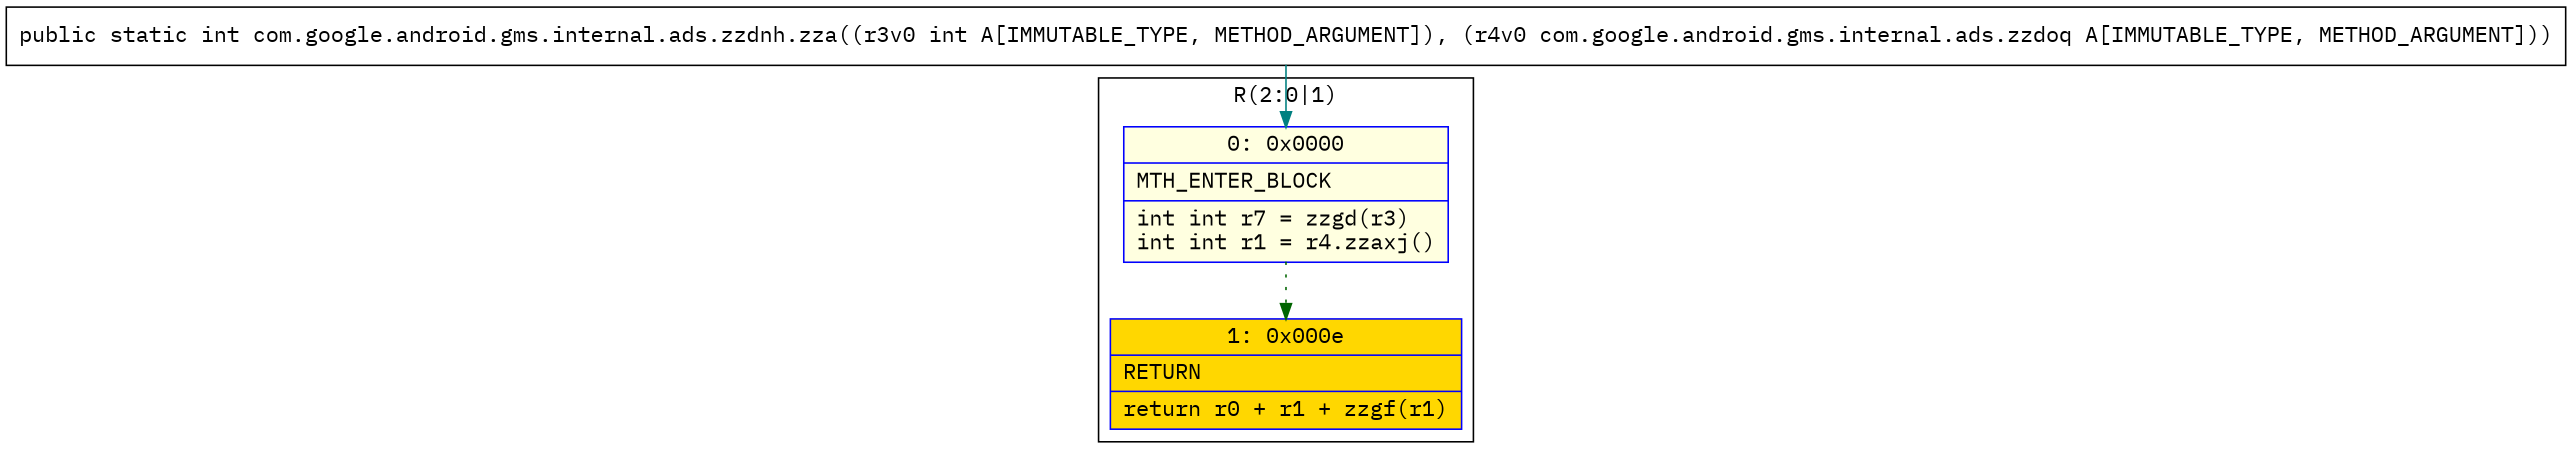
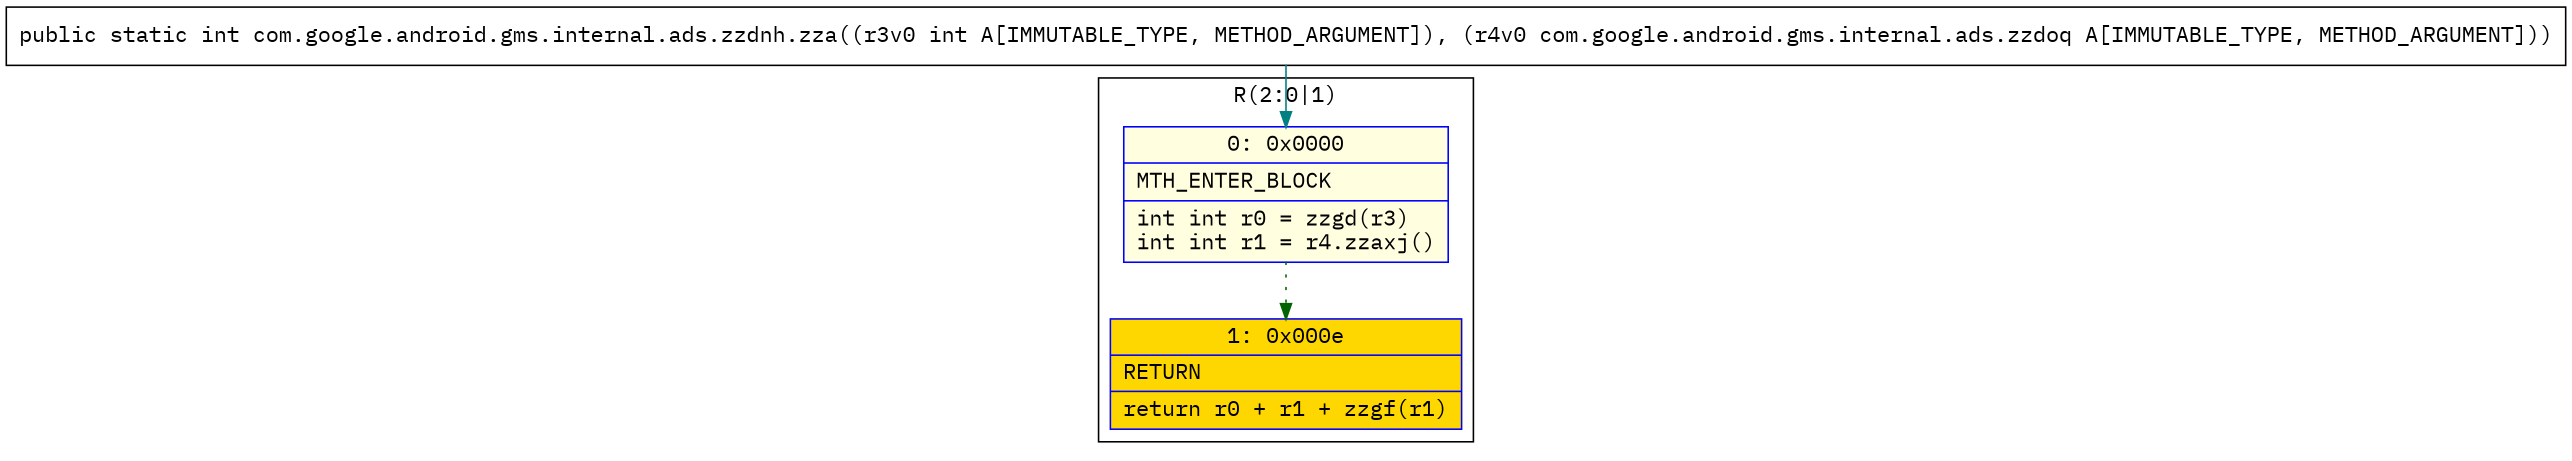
node "0: 0x0000": text "int int r7 = zzgd(r3)" -> "int int r0 = zzgd(r3)"
